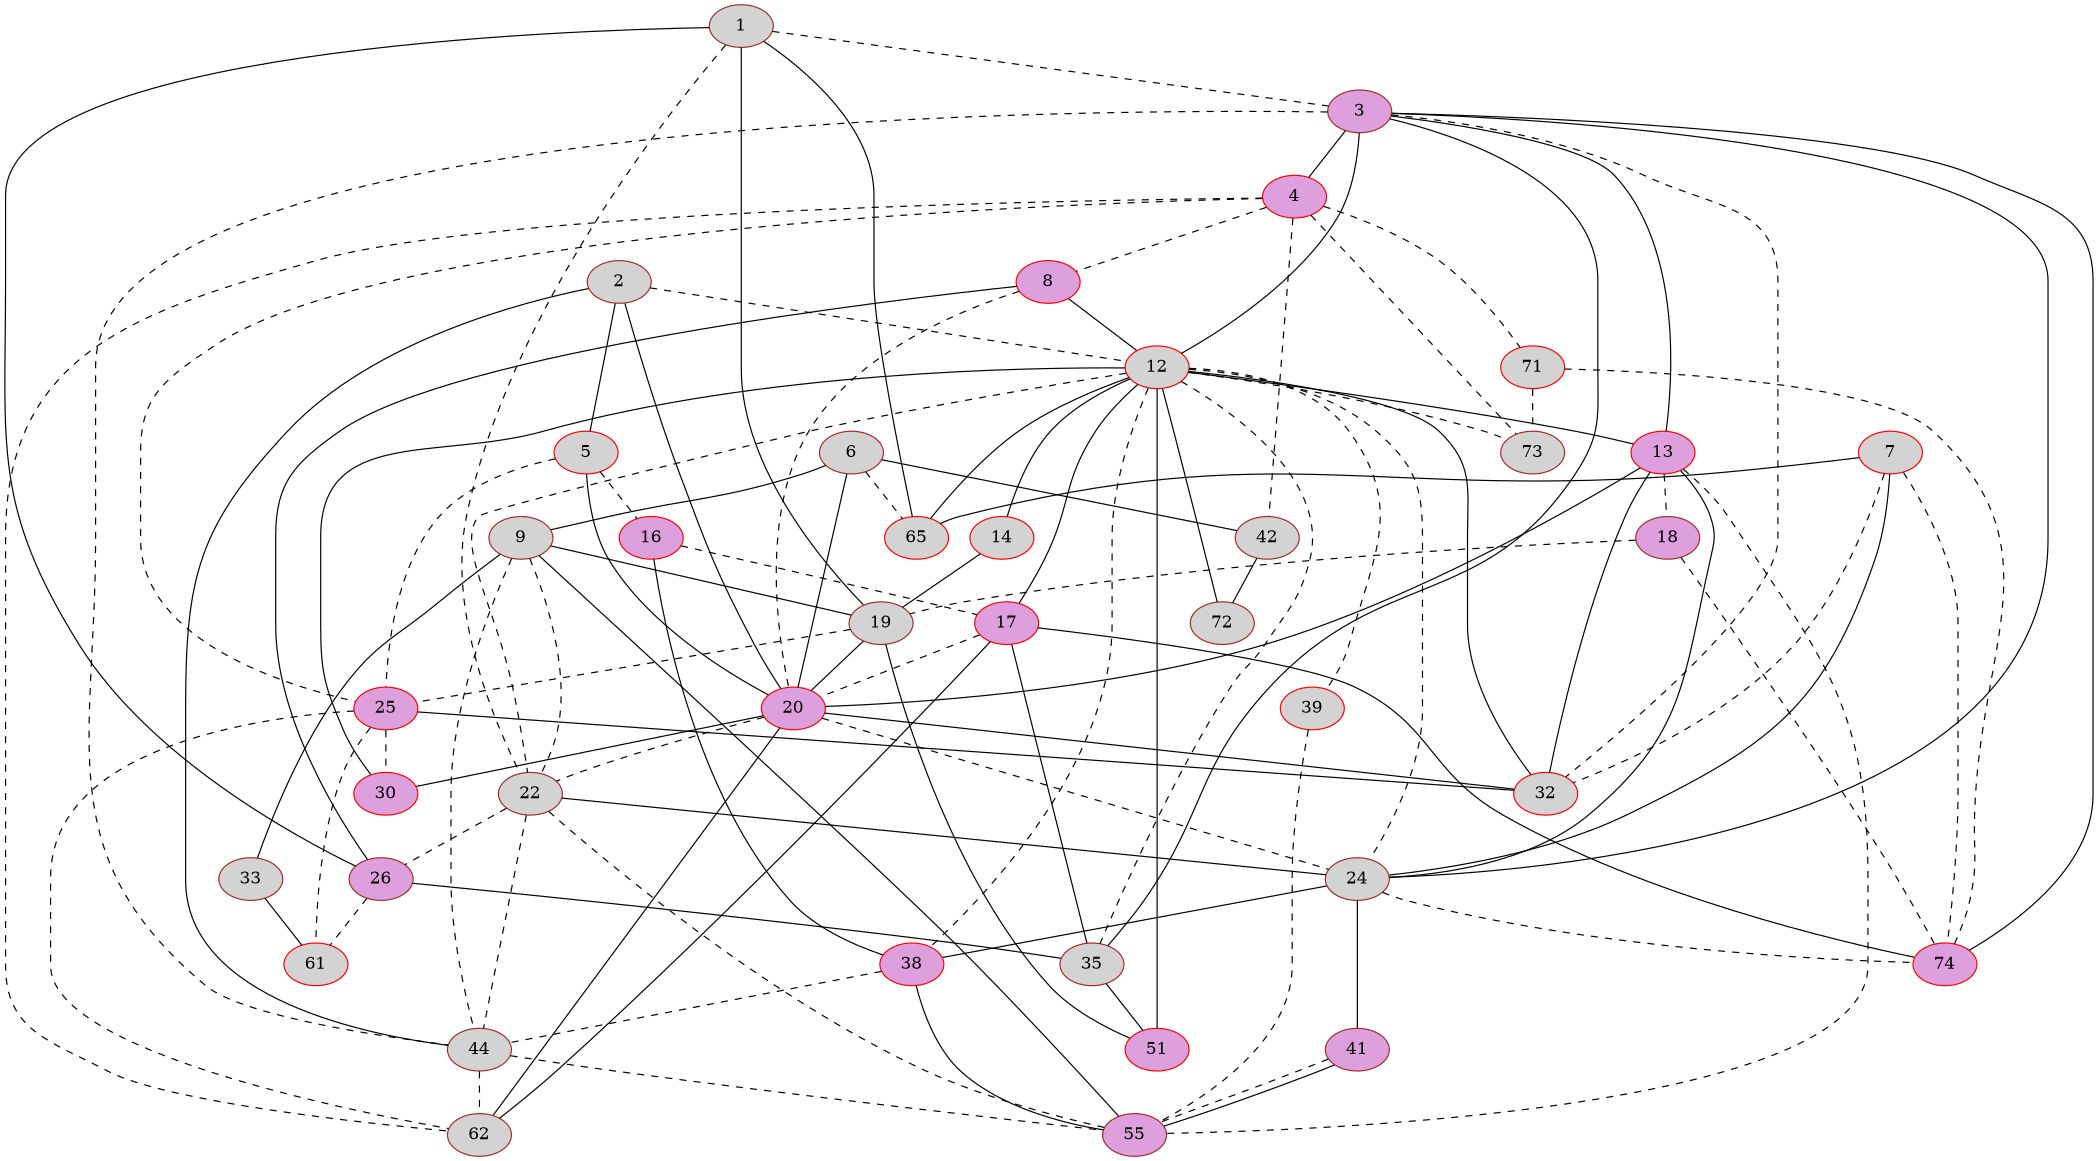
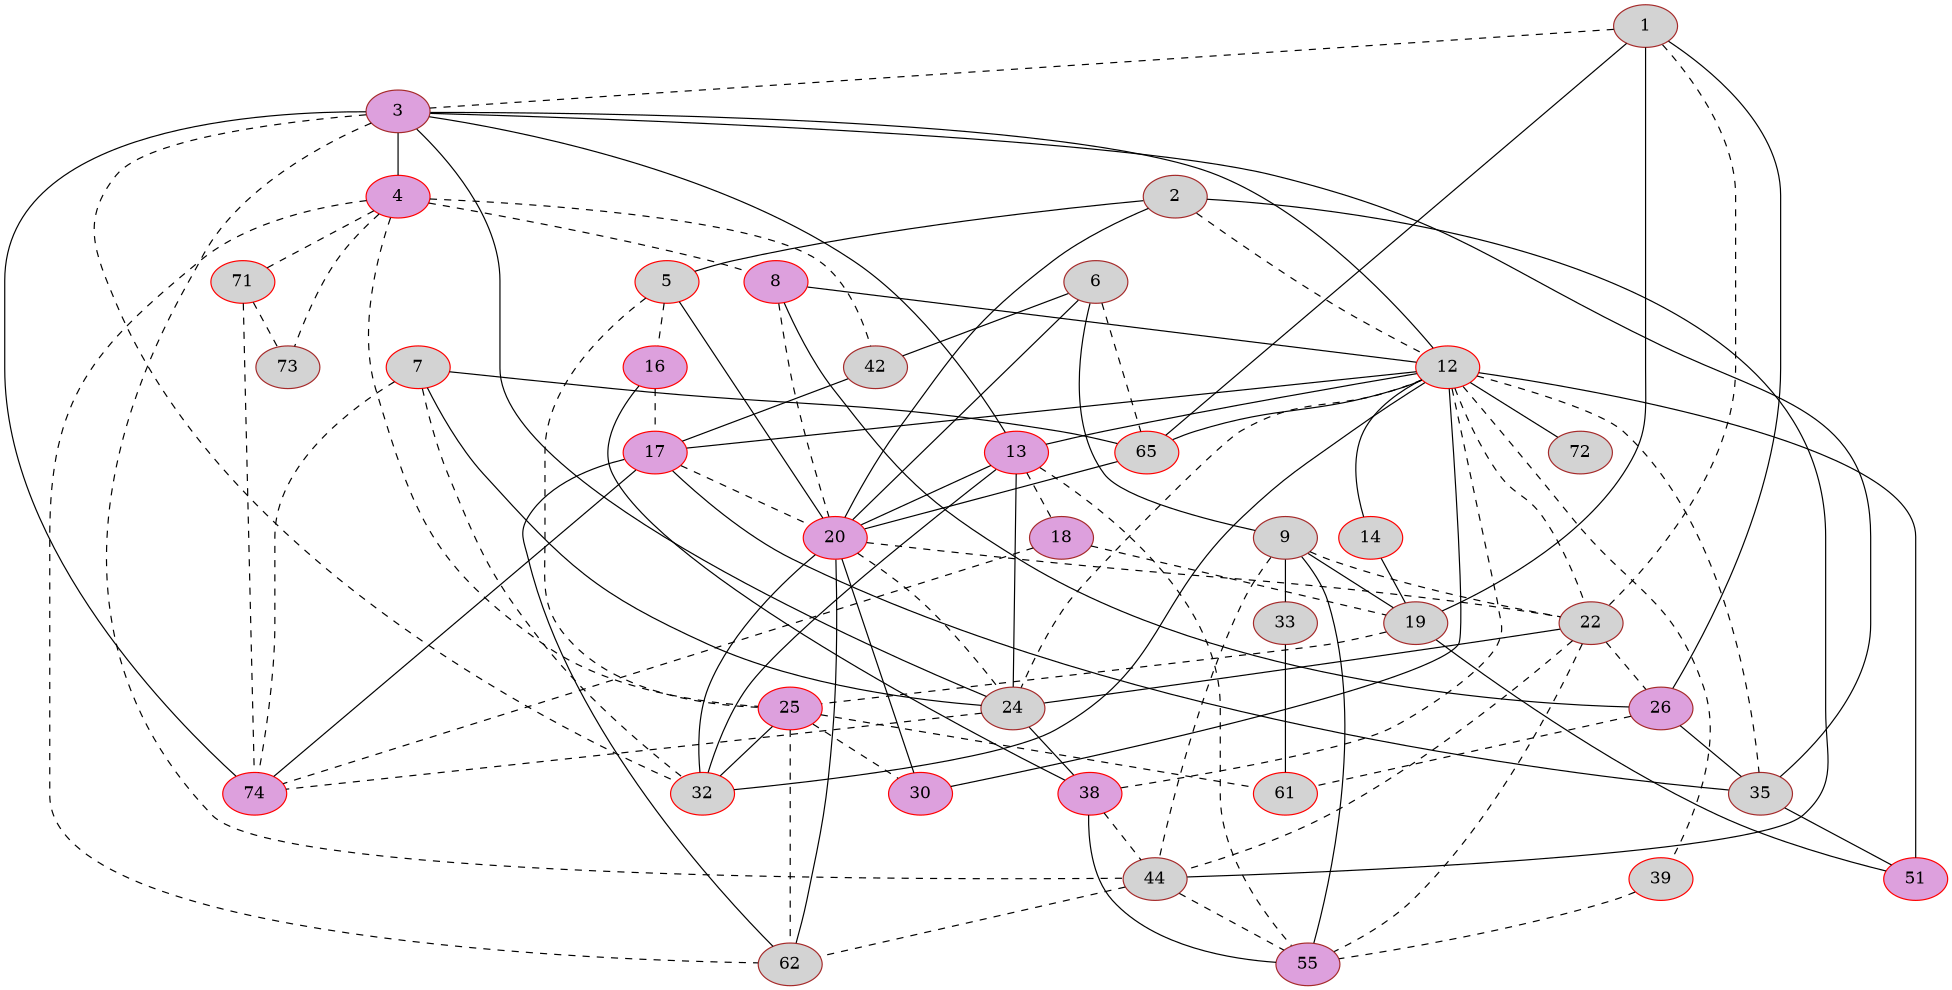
edge "12" -- "73": removed
edge "42" -- "72": now "42" -- "17"
edge "19" -- "20": now "65" -- "20"
node "41": removed
